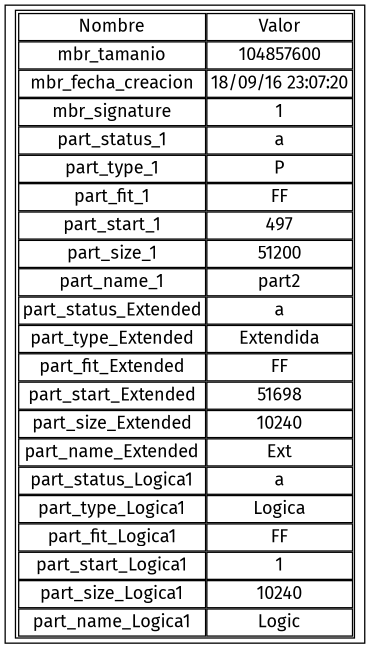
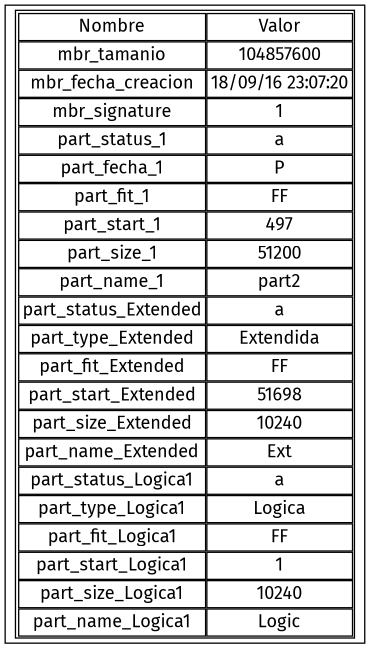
node "Nombre": text "part_type_1" -> "part_fecha_1"
